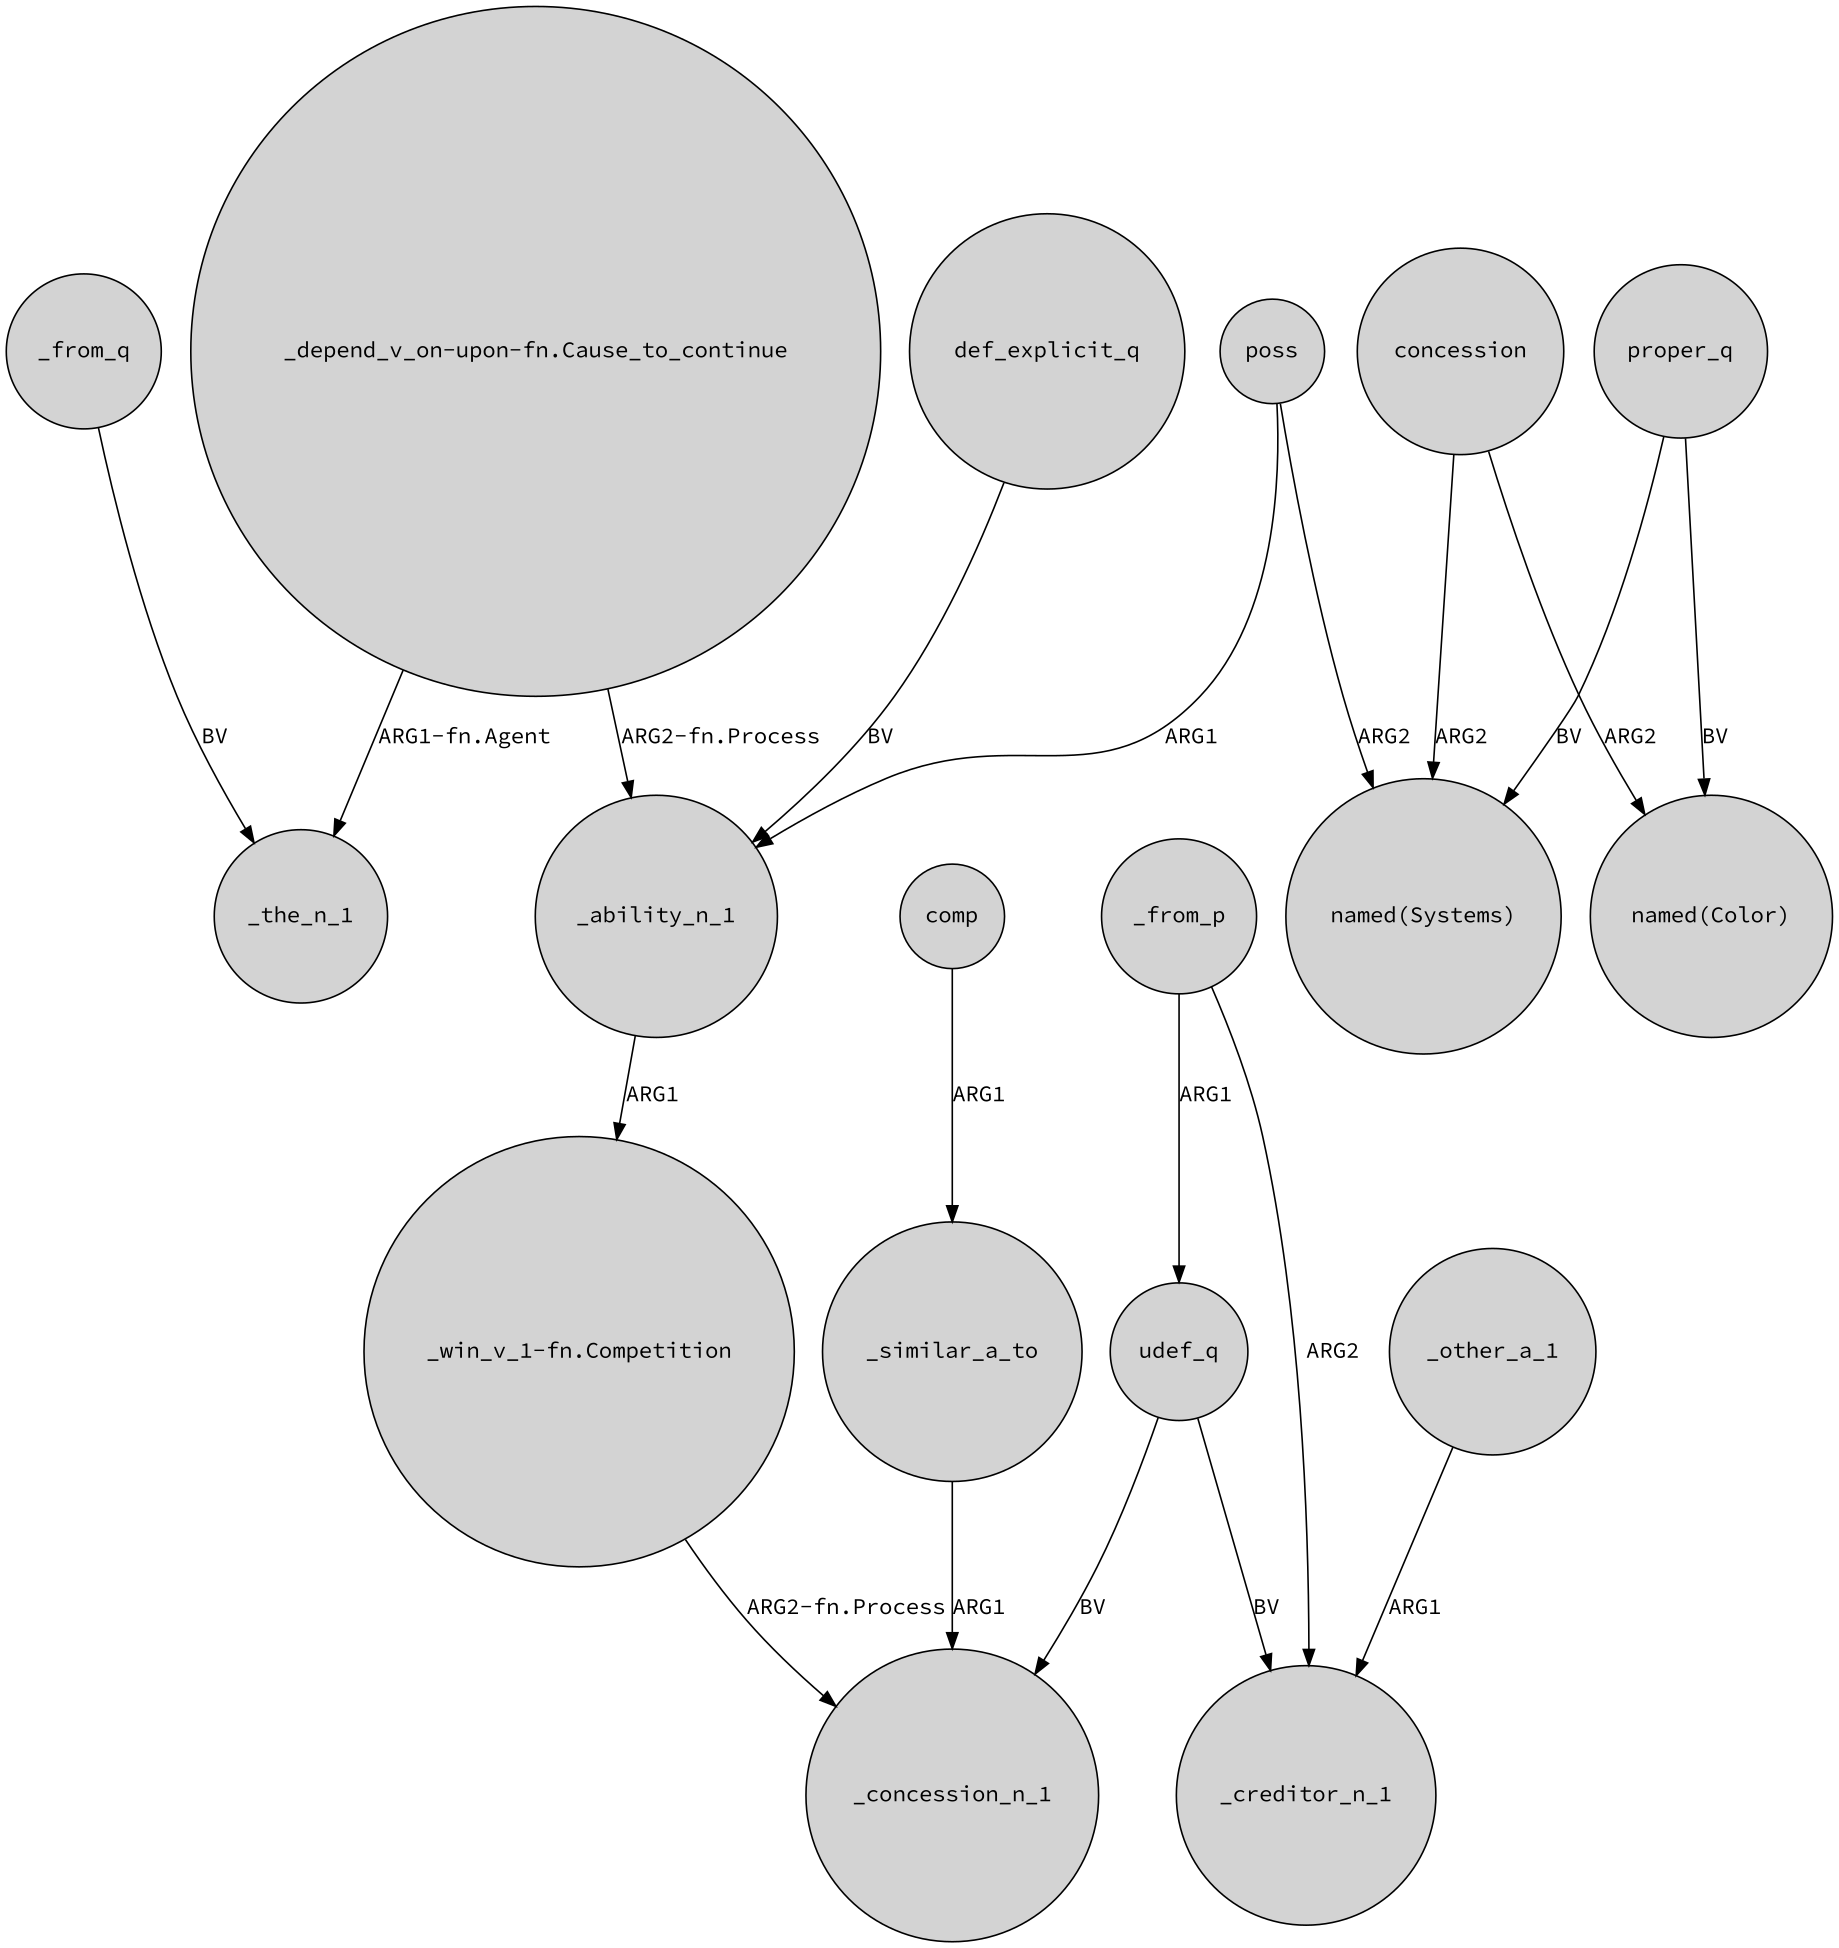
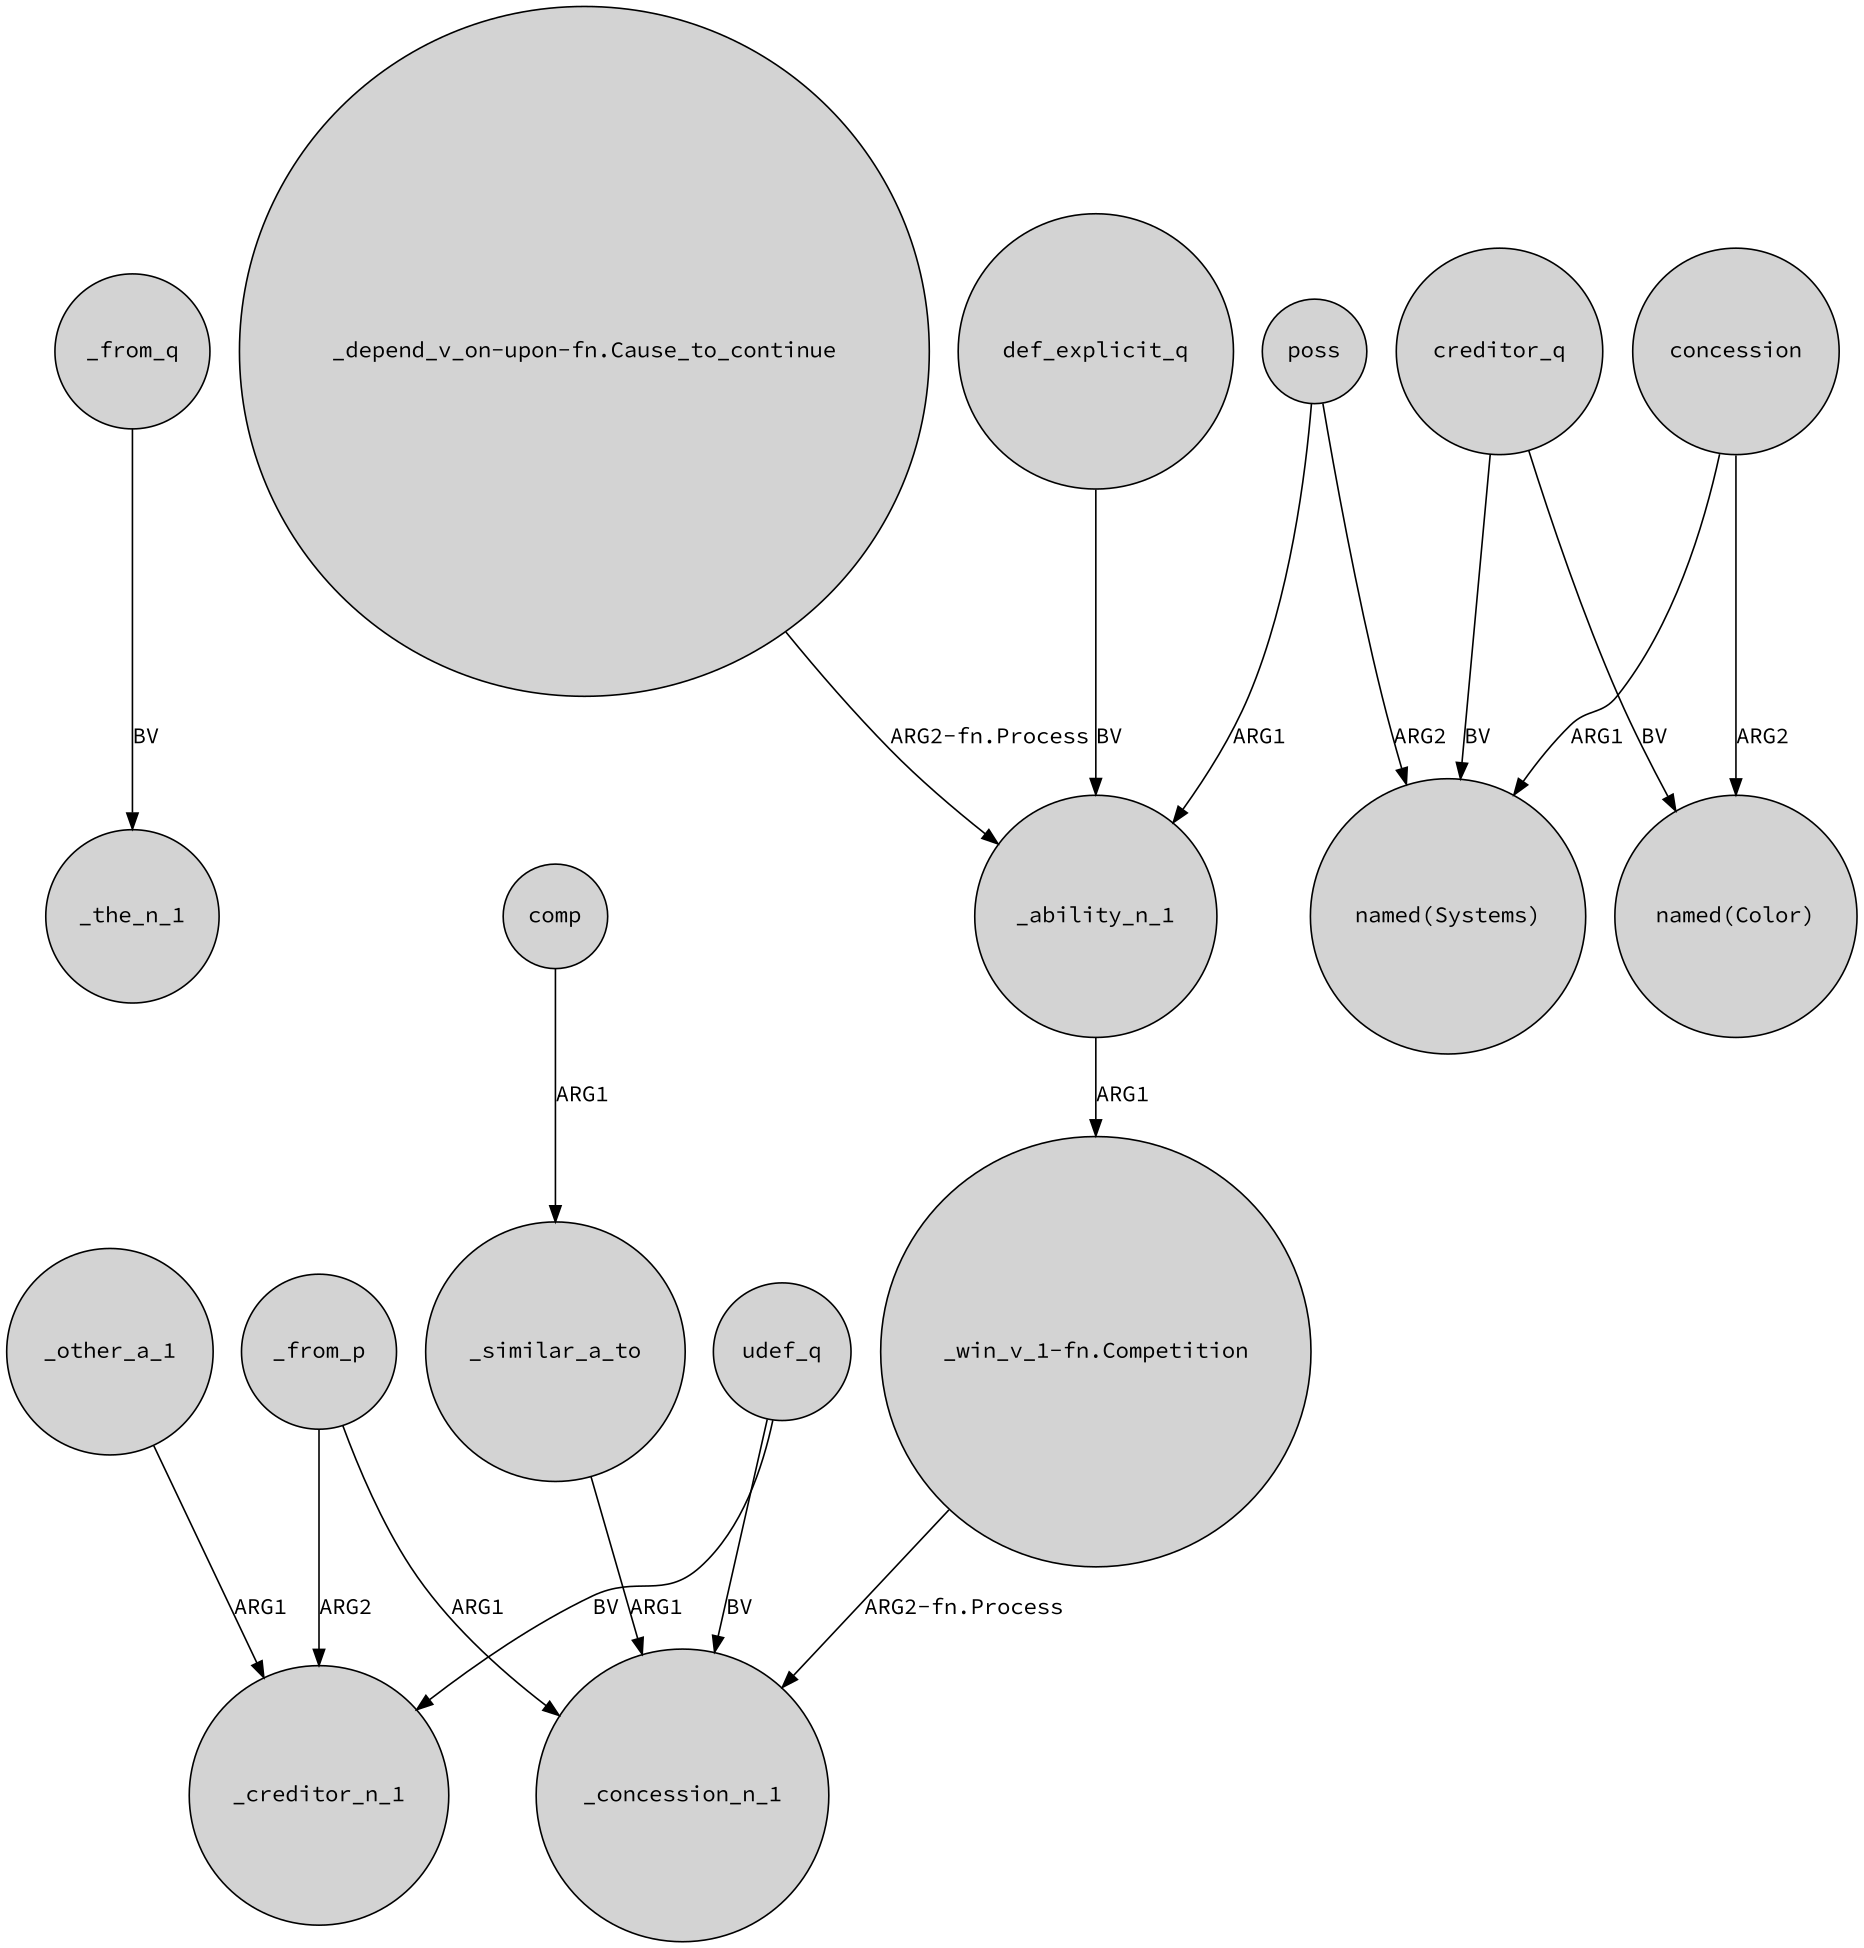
node "proper_q": label "proper_q" -> "creditor_q"
edge "concession" -> "named(Systems)": label "ARG2" -> "ARG1"
edge "_depend_v_on-upon-fn.Cause_to_continue" -> "_the_n_1": removed, label "ARG1-fn.Agent"
edge "_from_p" -> "udef_q": now "_from_p" -> "_concession_n_1"
